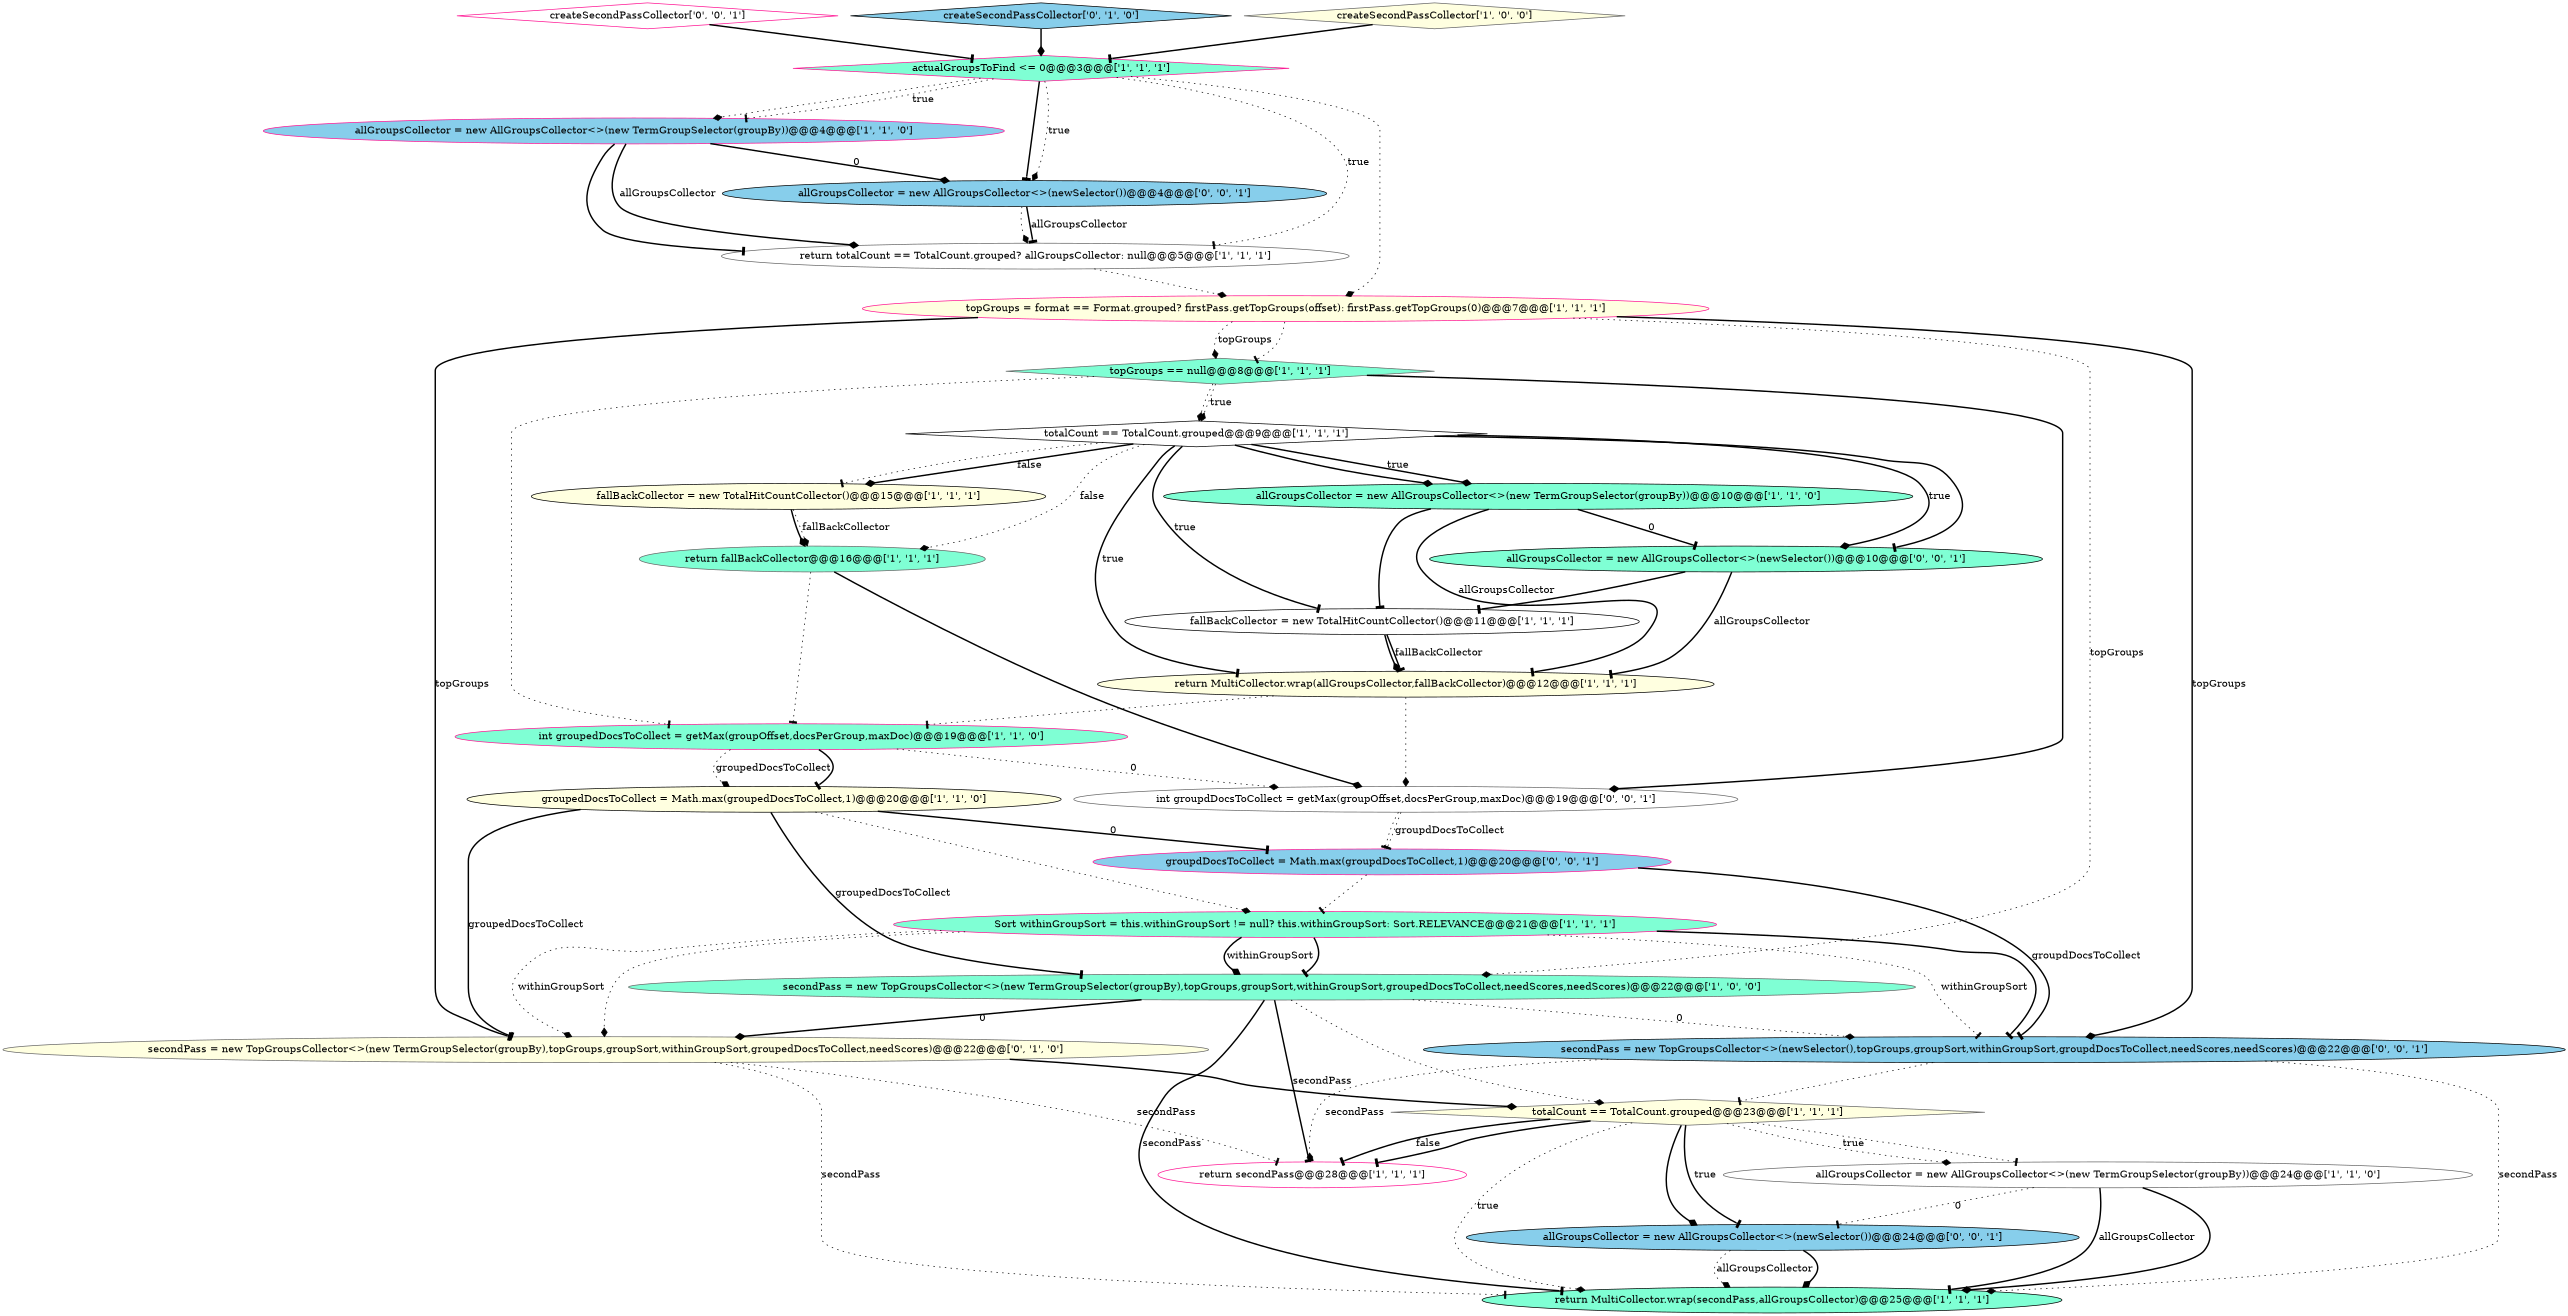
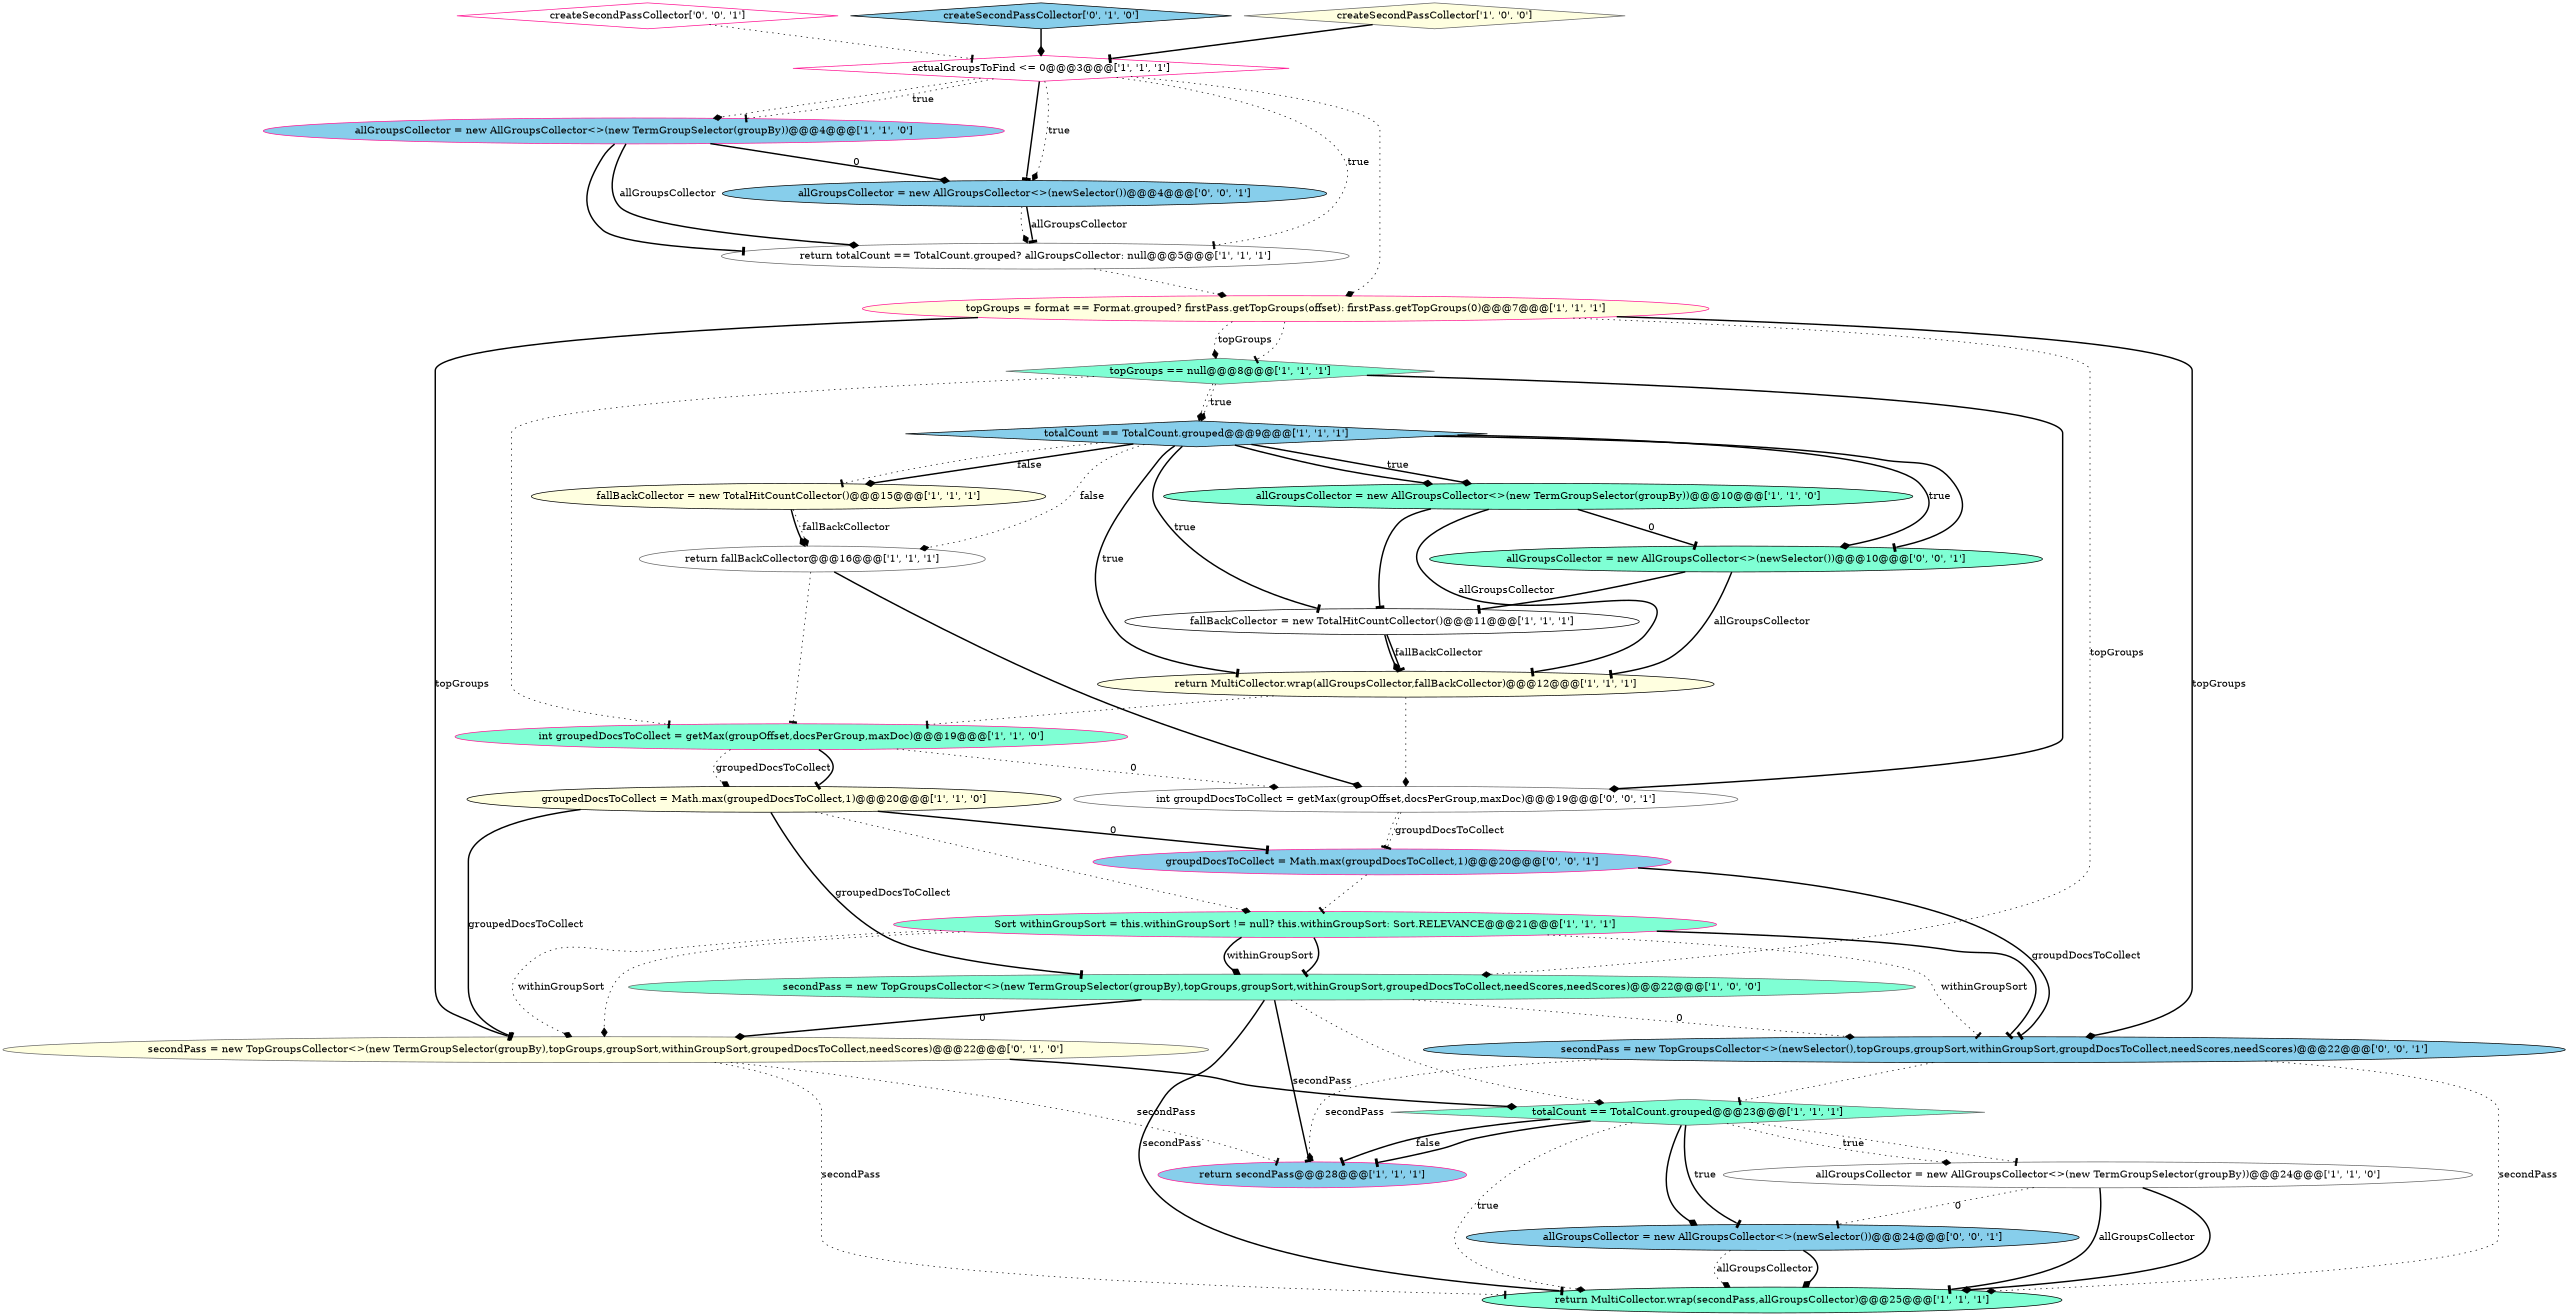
edge "createSecondPassCollector['0', '0', '1']" -> "actualGroupsToFind <= 0@@@3@@@['1', '1', '1']": style bold -> dotted
node "actualGroupsToFind <= 0@@@3@@@['1', '1', '1']": fillcolor aquamarine -> white
node "totalCount == TotalCount.grouped@@@9@@@['1', '1', '1']": fillcolor white -> skyblue
node "return fallBackCollector@@@16@@@['1', '1', '1']": fillcolor aquamarine -> white
node "totalCount == TotalCount.grouped@@@23@@@['1', '1', '1']": fillcolor lightyellow -> aquamarine
node "return secondPass@@@28@@@['1', '1', '1']": fillcolor white -> skyblue
